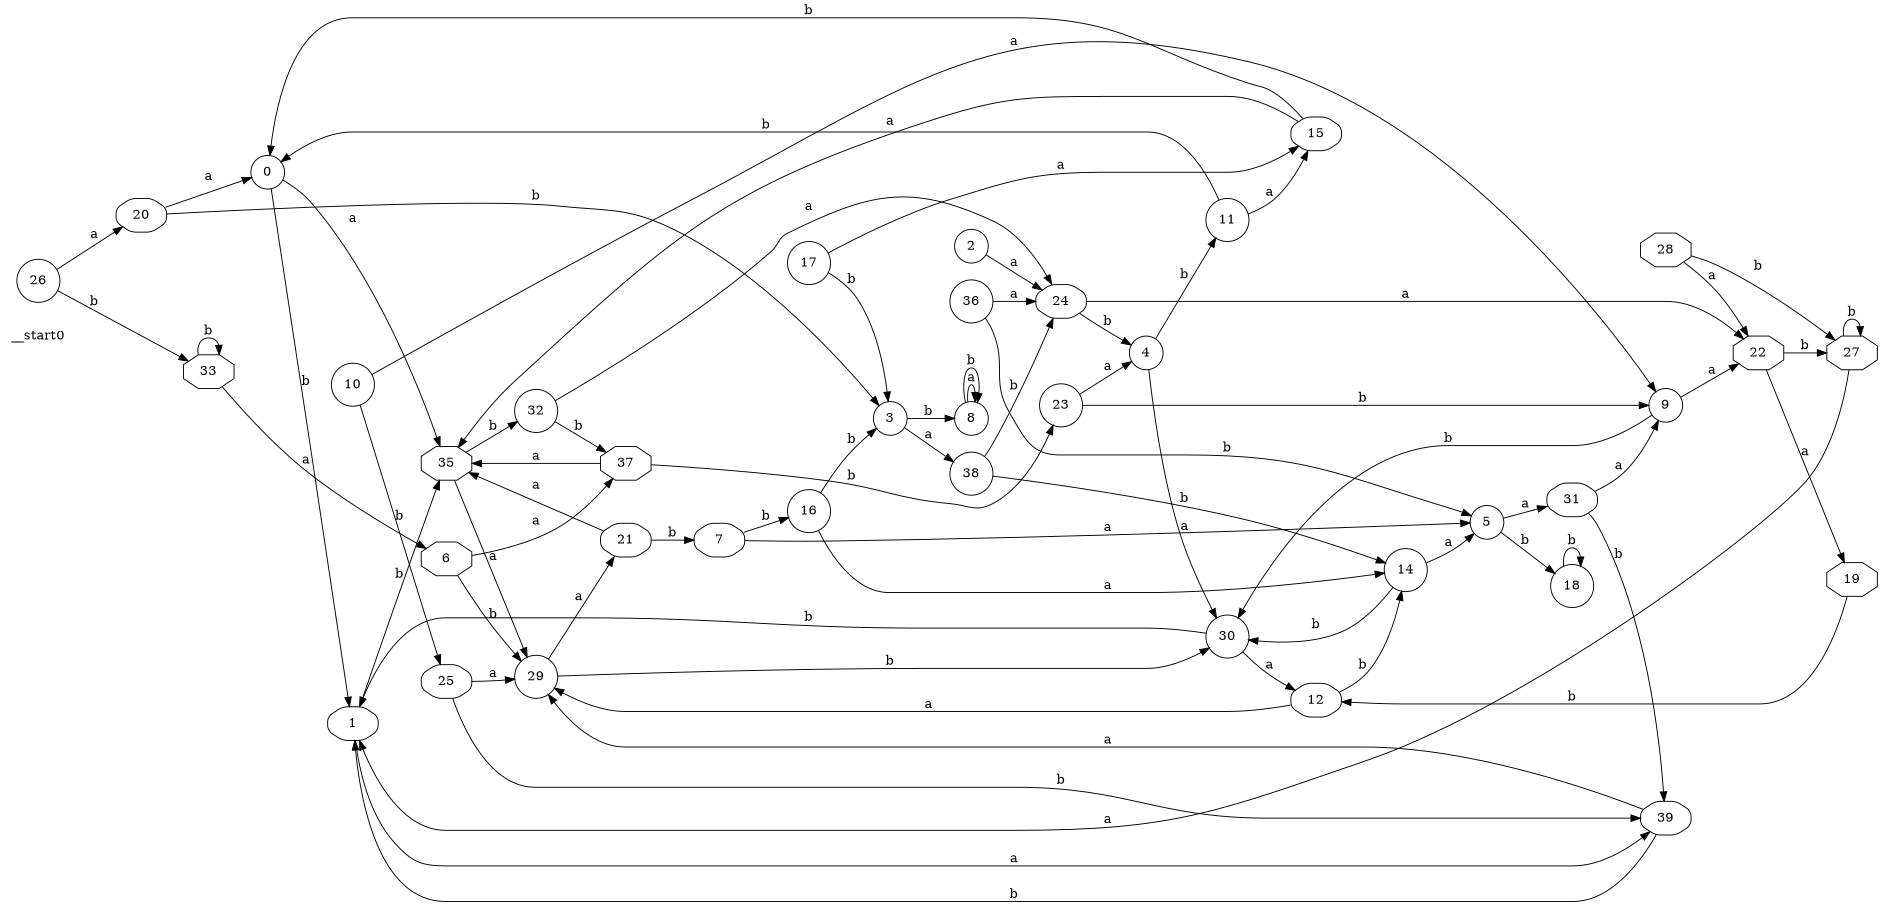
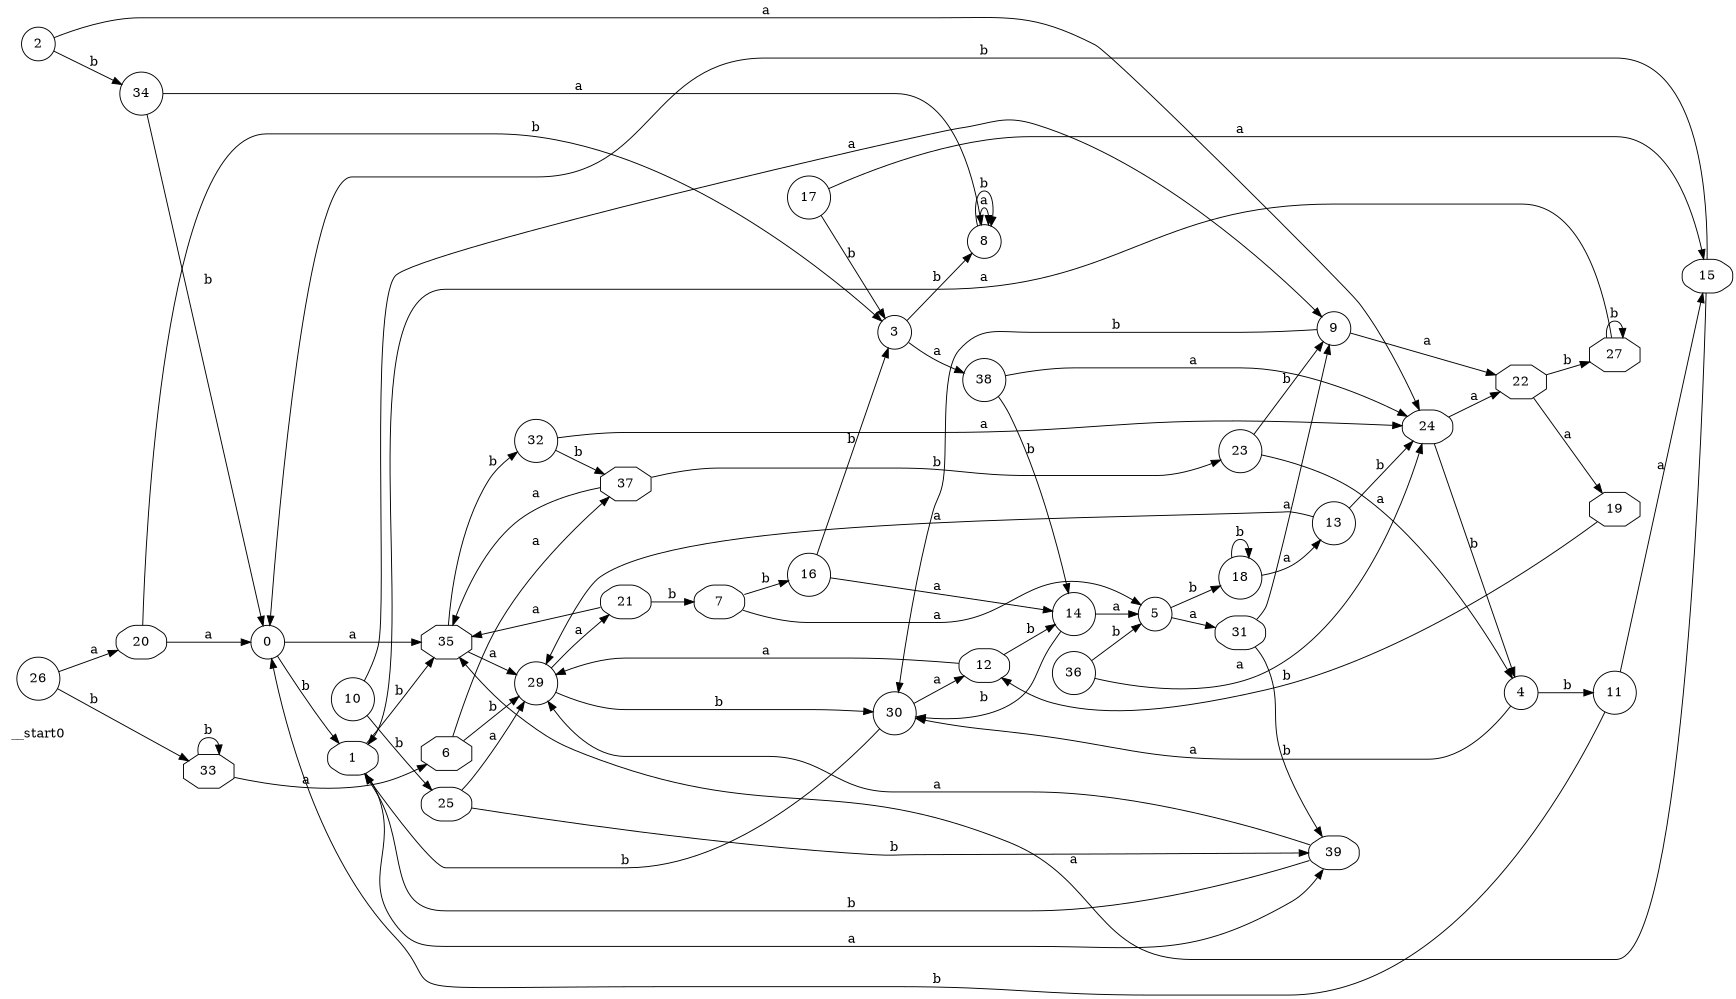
node "34": added
node "28": removed
edge "38" -> "24": label "b" -> "a"
node "13": added
